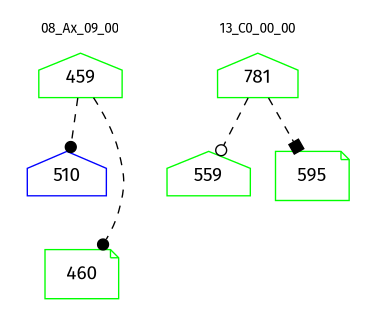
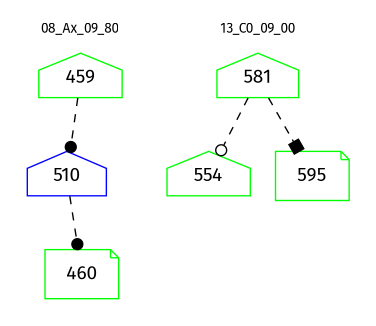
cluster "08_Ax_09_00": label "08_Ax_09_00" -> "08_Ax_09_80"
cluster "13_C0_00_00": label "13_C0_00_00" -> "13_C0_09_00"
node "781": label "781" -> "581"
edge "459" -> "460": now "510" -> "460"
node "559": label "559" -> "554"
